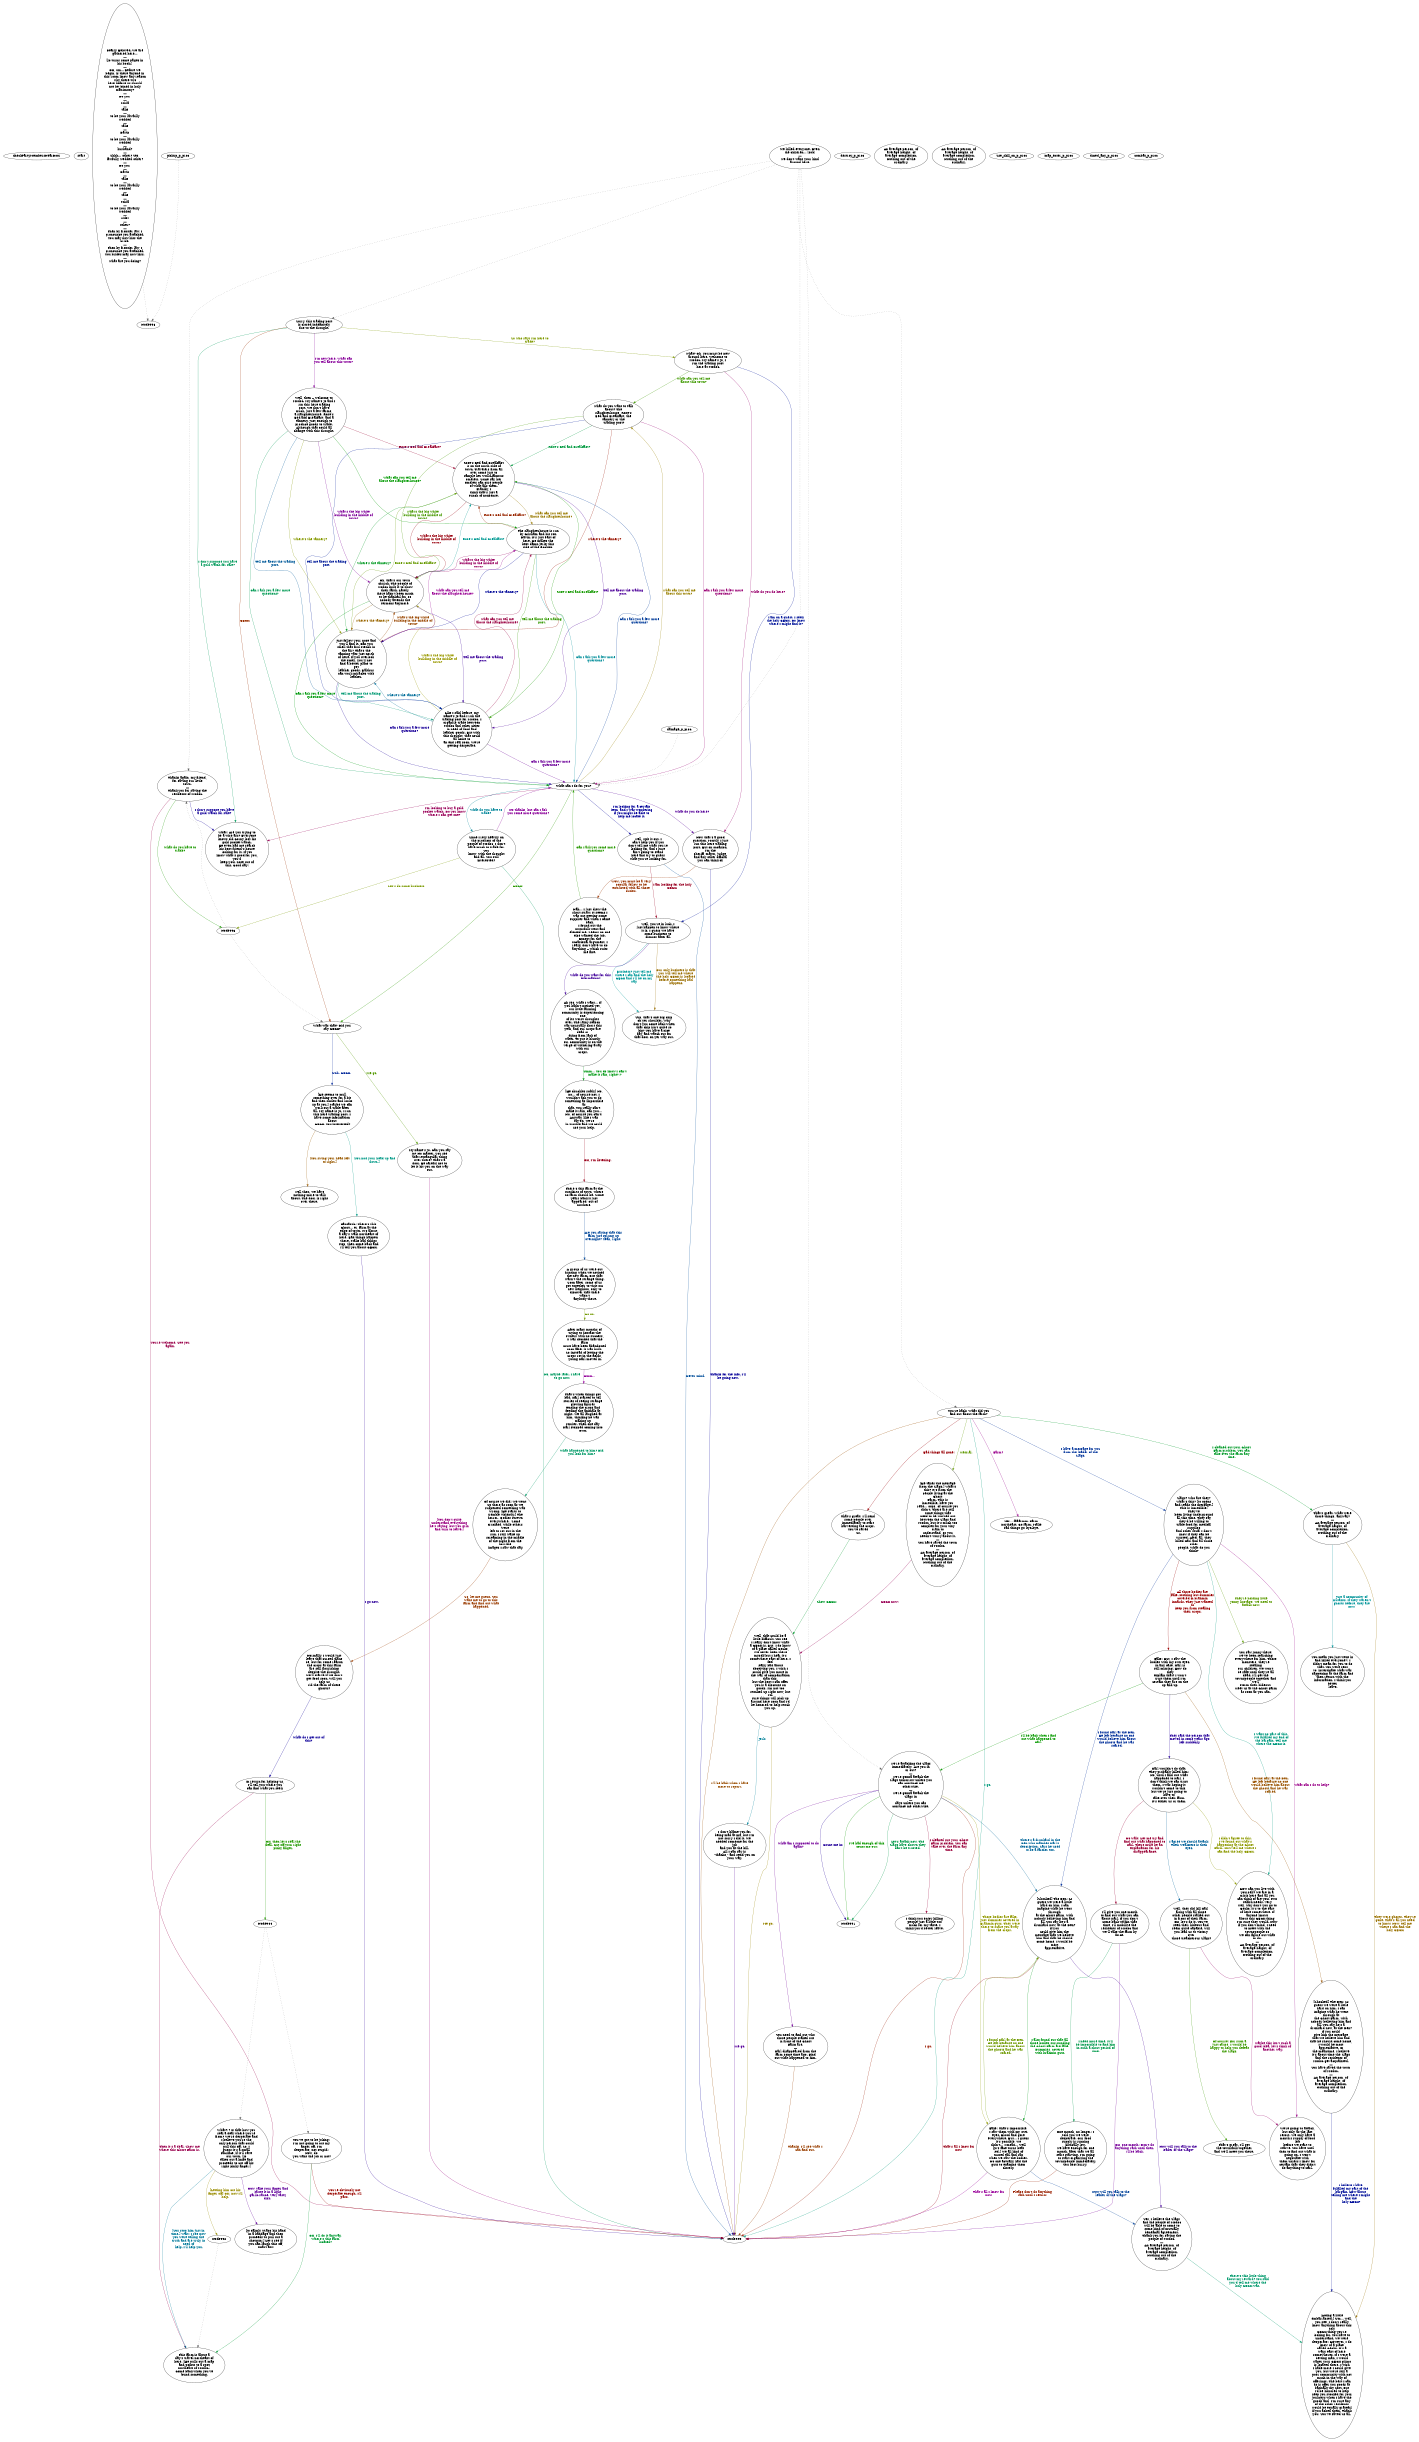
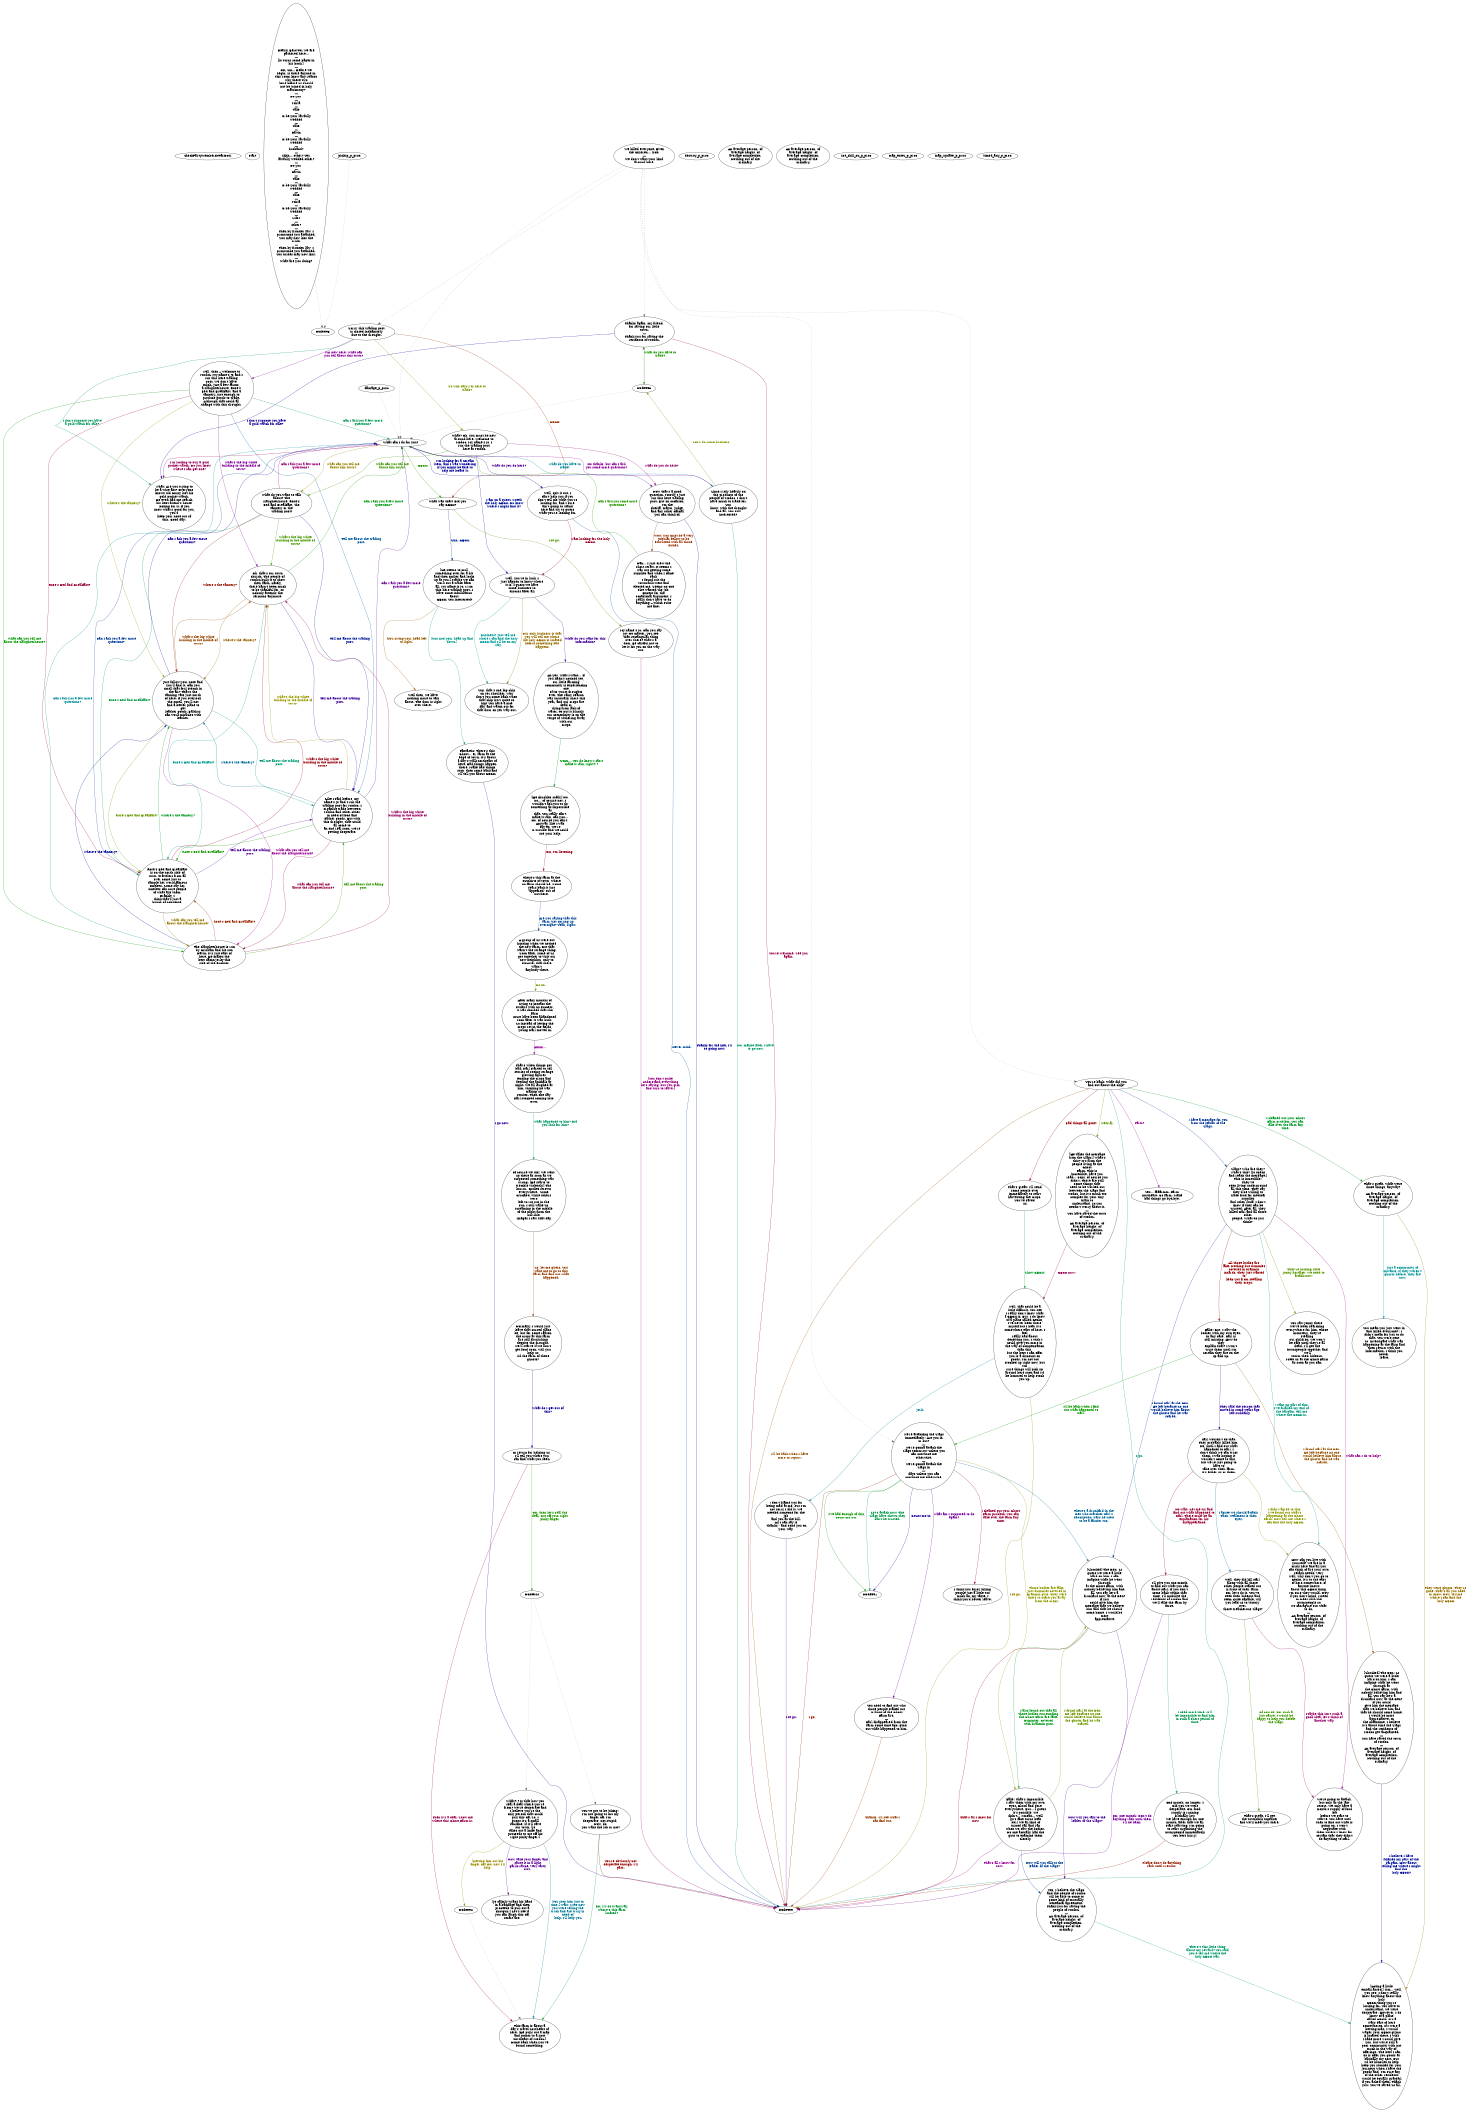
node "map_update_p_proc": added
node "combat_p_proc": removed
edge "Node996" -> "What was that? Did you say GECK?": now "Node996" -> "What can I do for you?"
node "You’re back! What did you find out about the farm?": label "You’re back! What did you find out about the farm?" -> "You’re back! What did you find out about the chip?"
